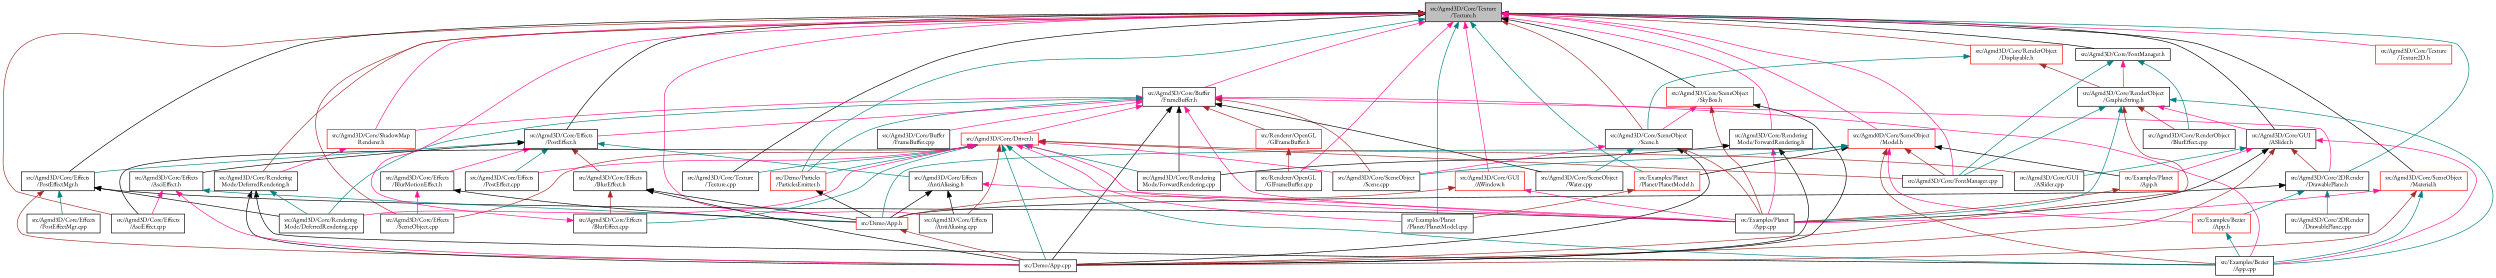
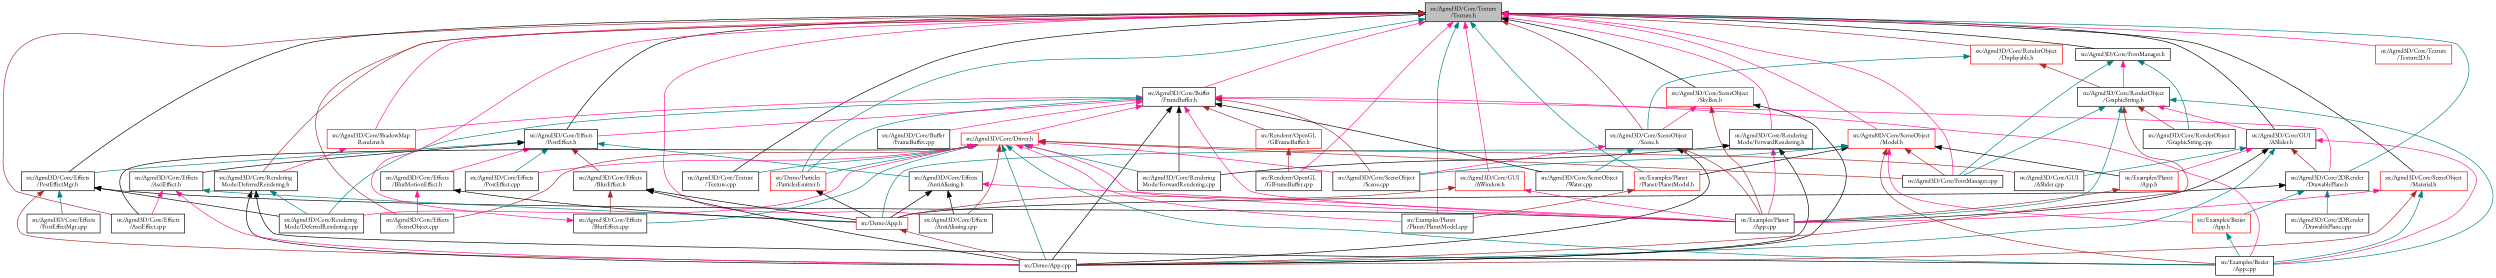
node "src/Agmd3D/Core/RenderObject /BlurEffect.cpp": label "src/Agmd3D/Core/RenderObject /BlurEffect.cpp" -> "src/Agmd3D/Core/RenderObject /GraphicString.cpp"
edge "src/Demo/App.cpp" -> "src/Agmd3D/Core/GUI /ASlider.h": color brown -> teal
